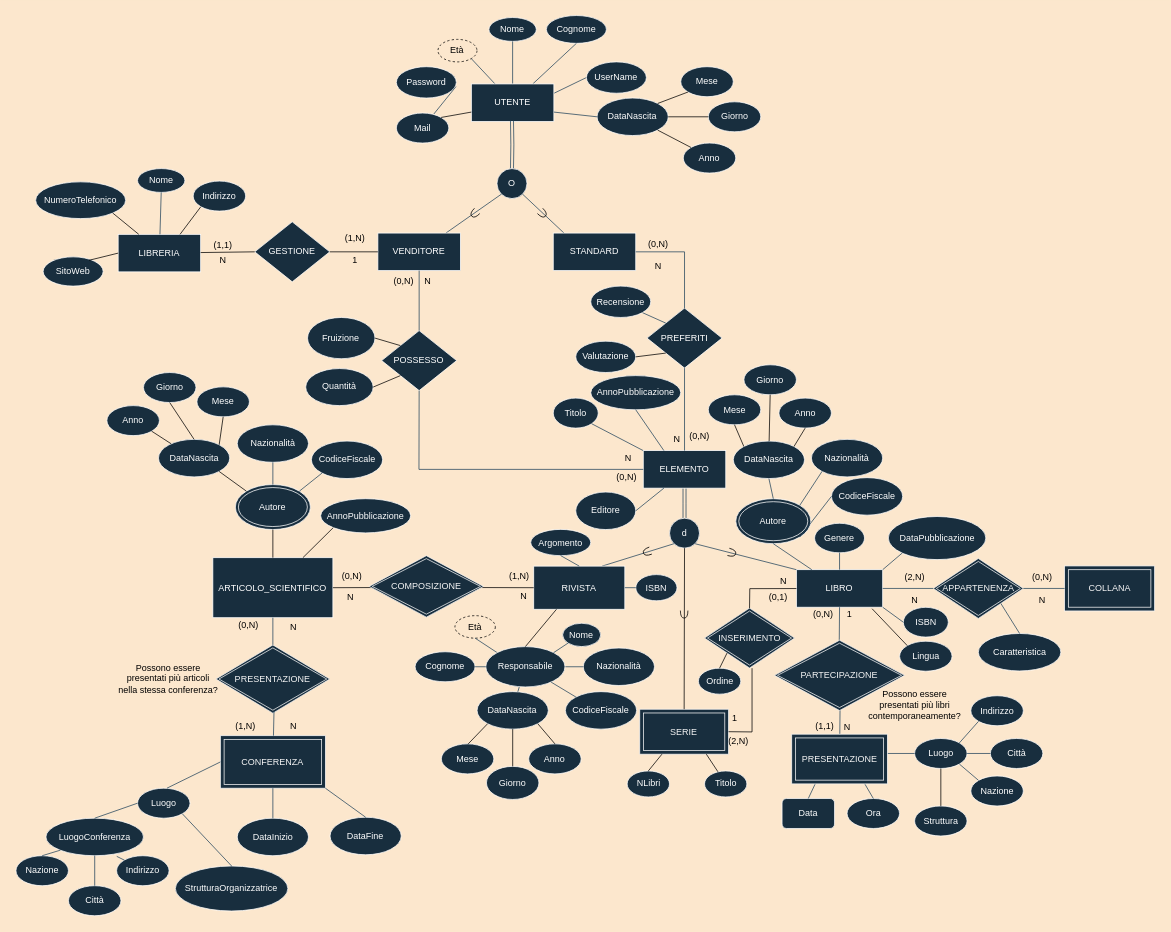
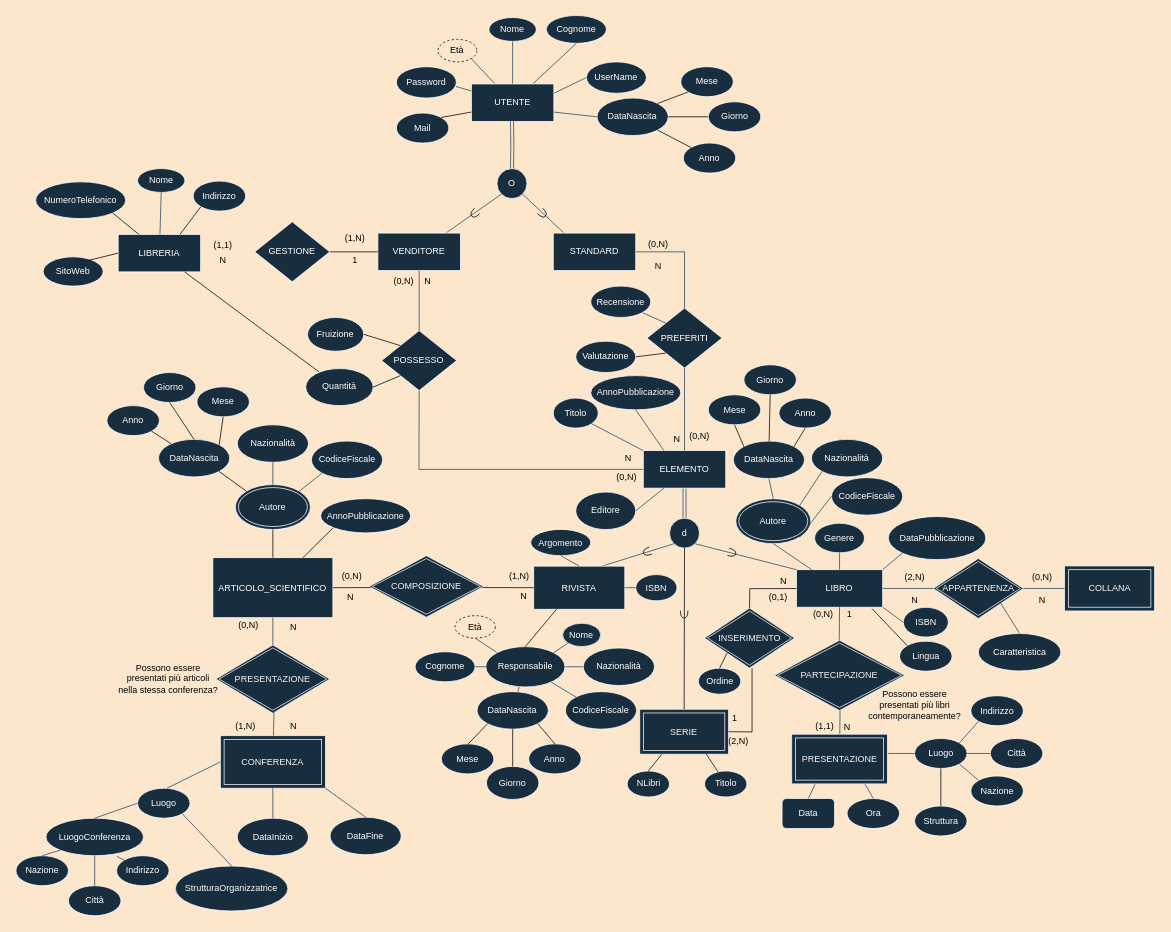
edge "Password" -- "Mail": now "Password" -- "UTENTE"
edge "GESTIONE" -- "LIBRERIA": now "Quantità" -- "LIBRERIA"
node "Fruizione": size 68x41 -> 56x34
